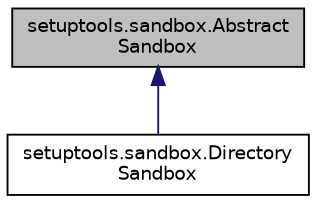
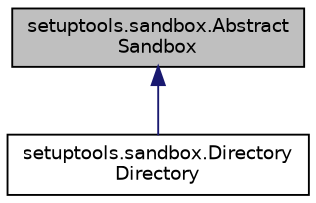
node "setuptools.sandbox.Directory Sandbox": label "setuptools.sandbox.Directory Sandbox" -> "setuptools.sandbox.Directory Directory"
